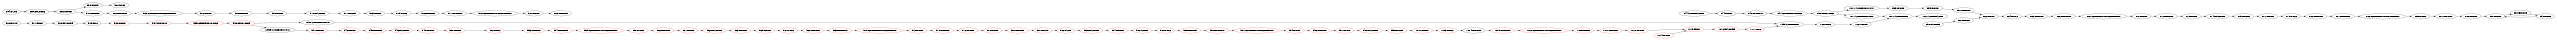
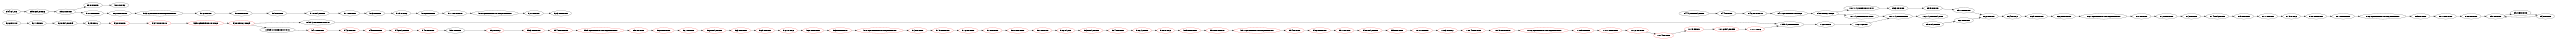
node "950:ILOAD": color red -> black
node "1004:FALOAD": color black -> red
edge "1012:FLOAD" -> "1015:FADD": now "1012:FLOAD" -> "1014:FMUL"
